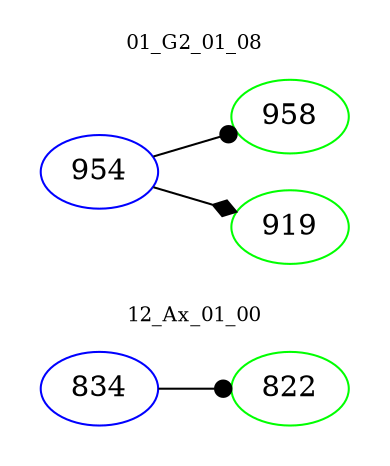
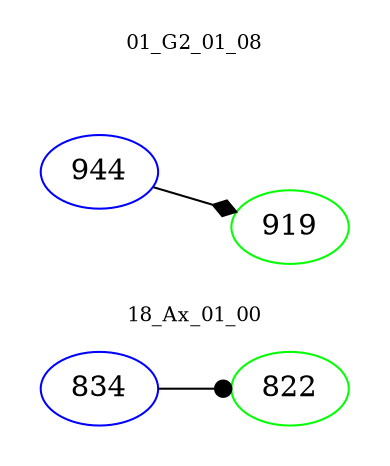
node "958": removed
node "954": label "954" -> "944"
cluster "12_Ax_01_00": label "12_Ax_01_00" -> "18_Ax_01_00"
